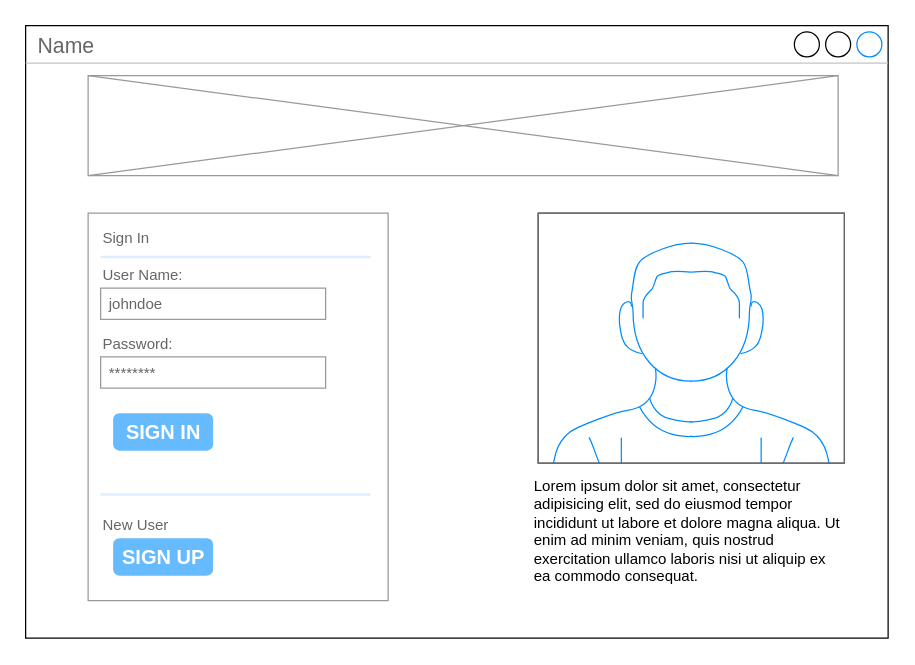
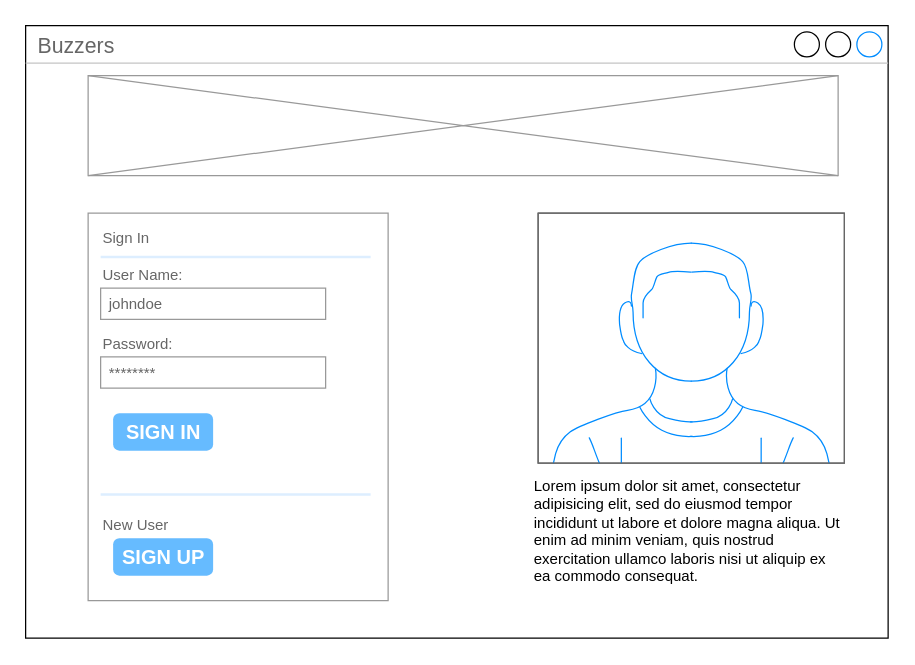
node "Name": label "Name" -> "Buzzers"
